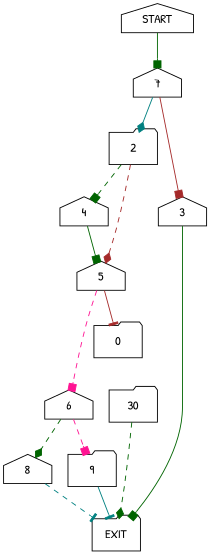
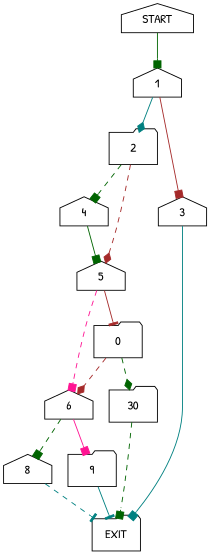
node "7": label "7" -> "1"
edge "0" -> "30": added
edge "0" -> "6": added
edge "3" -> "EXIT": color darkgreen -> teal
edge "6" -> "9": style dashed -> solid
edge "6" -> "8": arrowhead diamond -> box
edge "30" -> "EXIT": arrowhead diamond -> box
